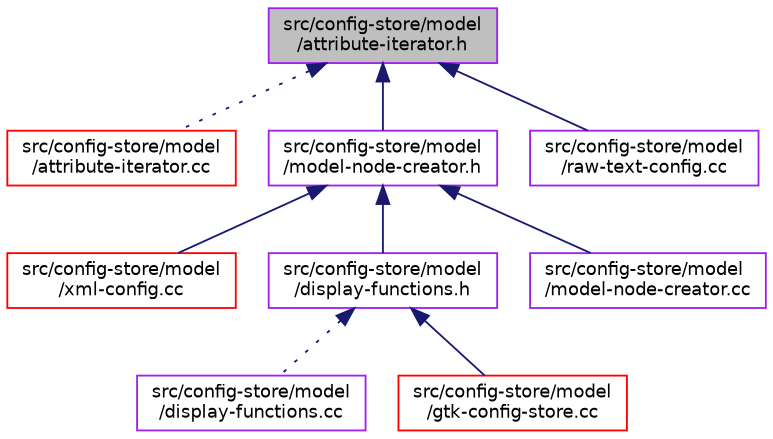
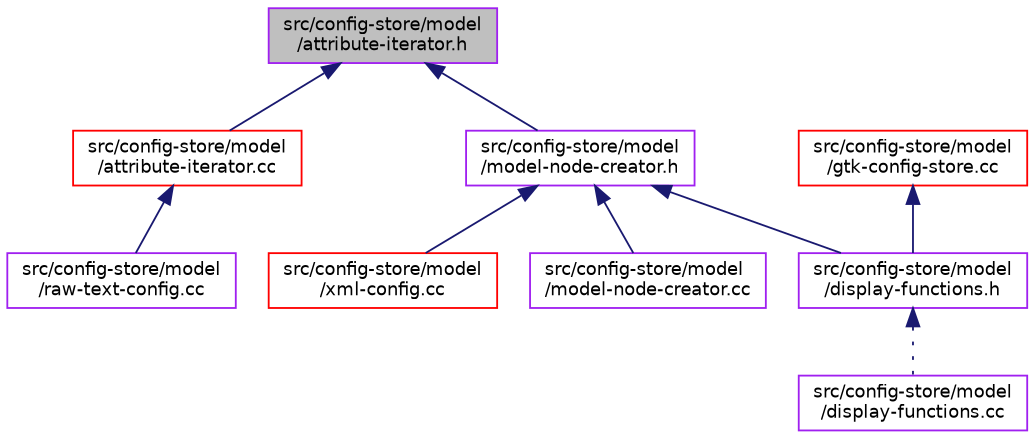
edge "src/config-store/model /attribute-iterator.cc" -> "src/config-store/model /attribute-iterator.h": style dotted -> solid
edge "src/config-store/model /raw-text-config.cc" -> "src/config-store/model /attribute-iterator.h": now "src/config-store/model /raw-text-config.cc" -> "src/config-store/model /attribute-iterator.cc"
edge "src/config-store/model /gtk-config-store.cc" -> "src/config-store/model /display-functions.h": reversed
